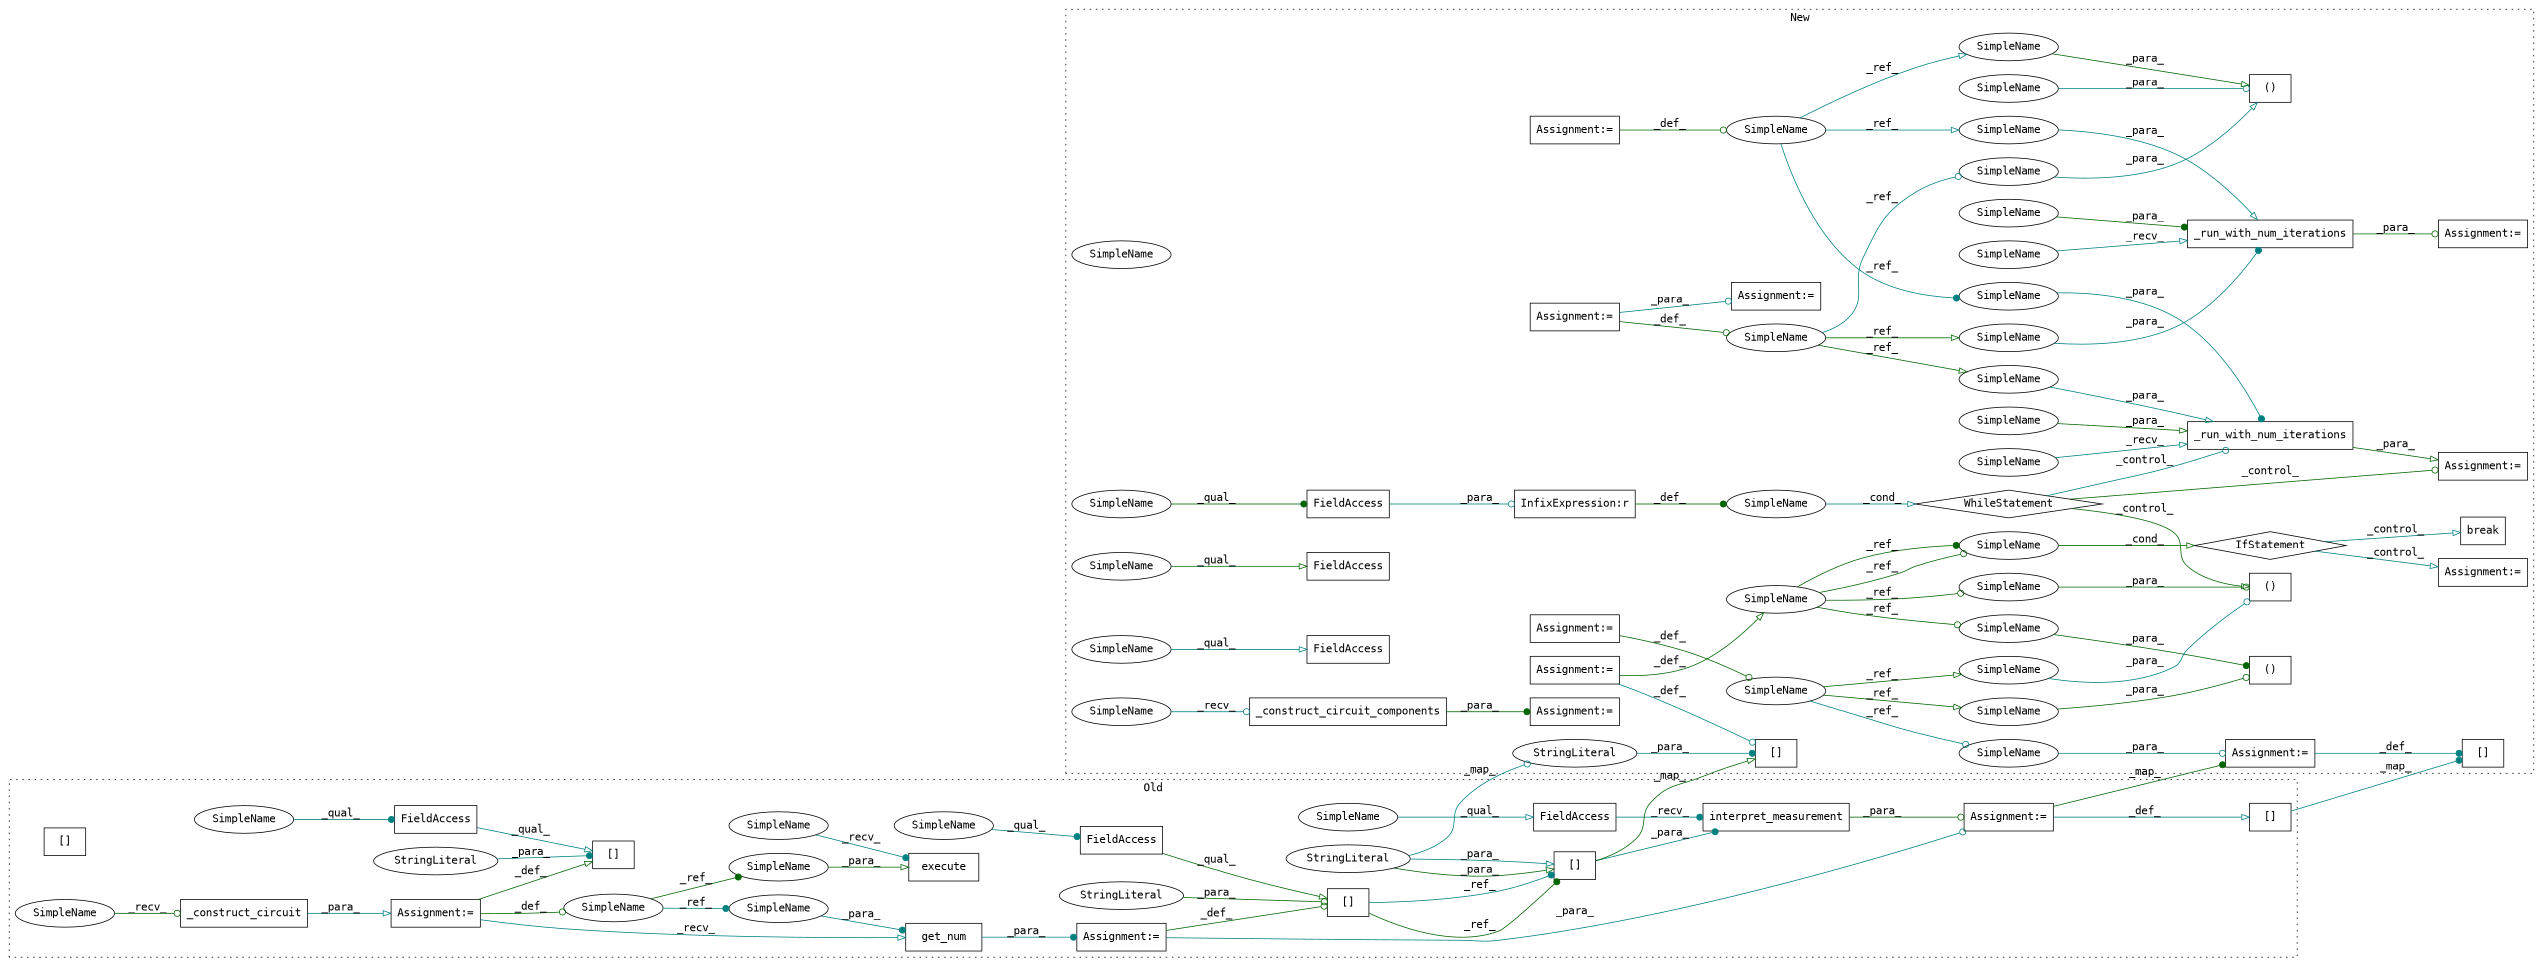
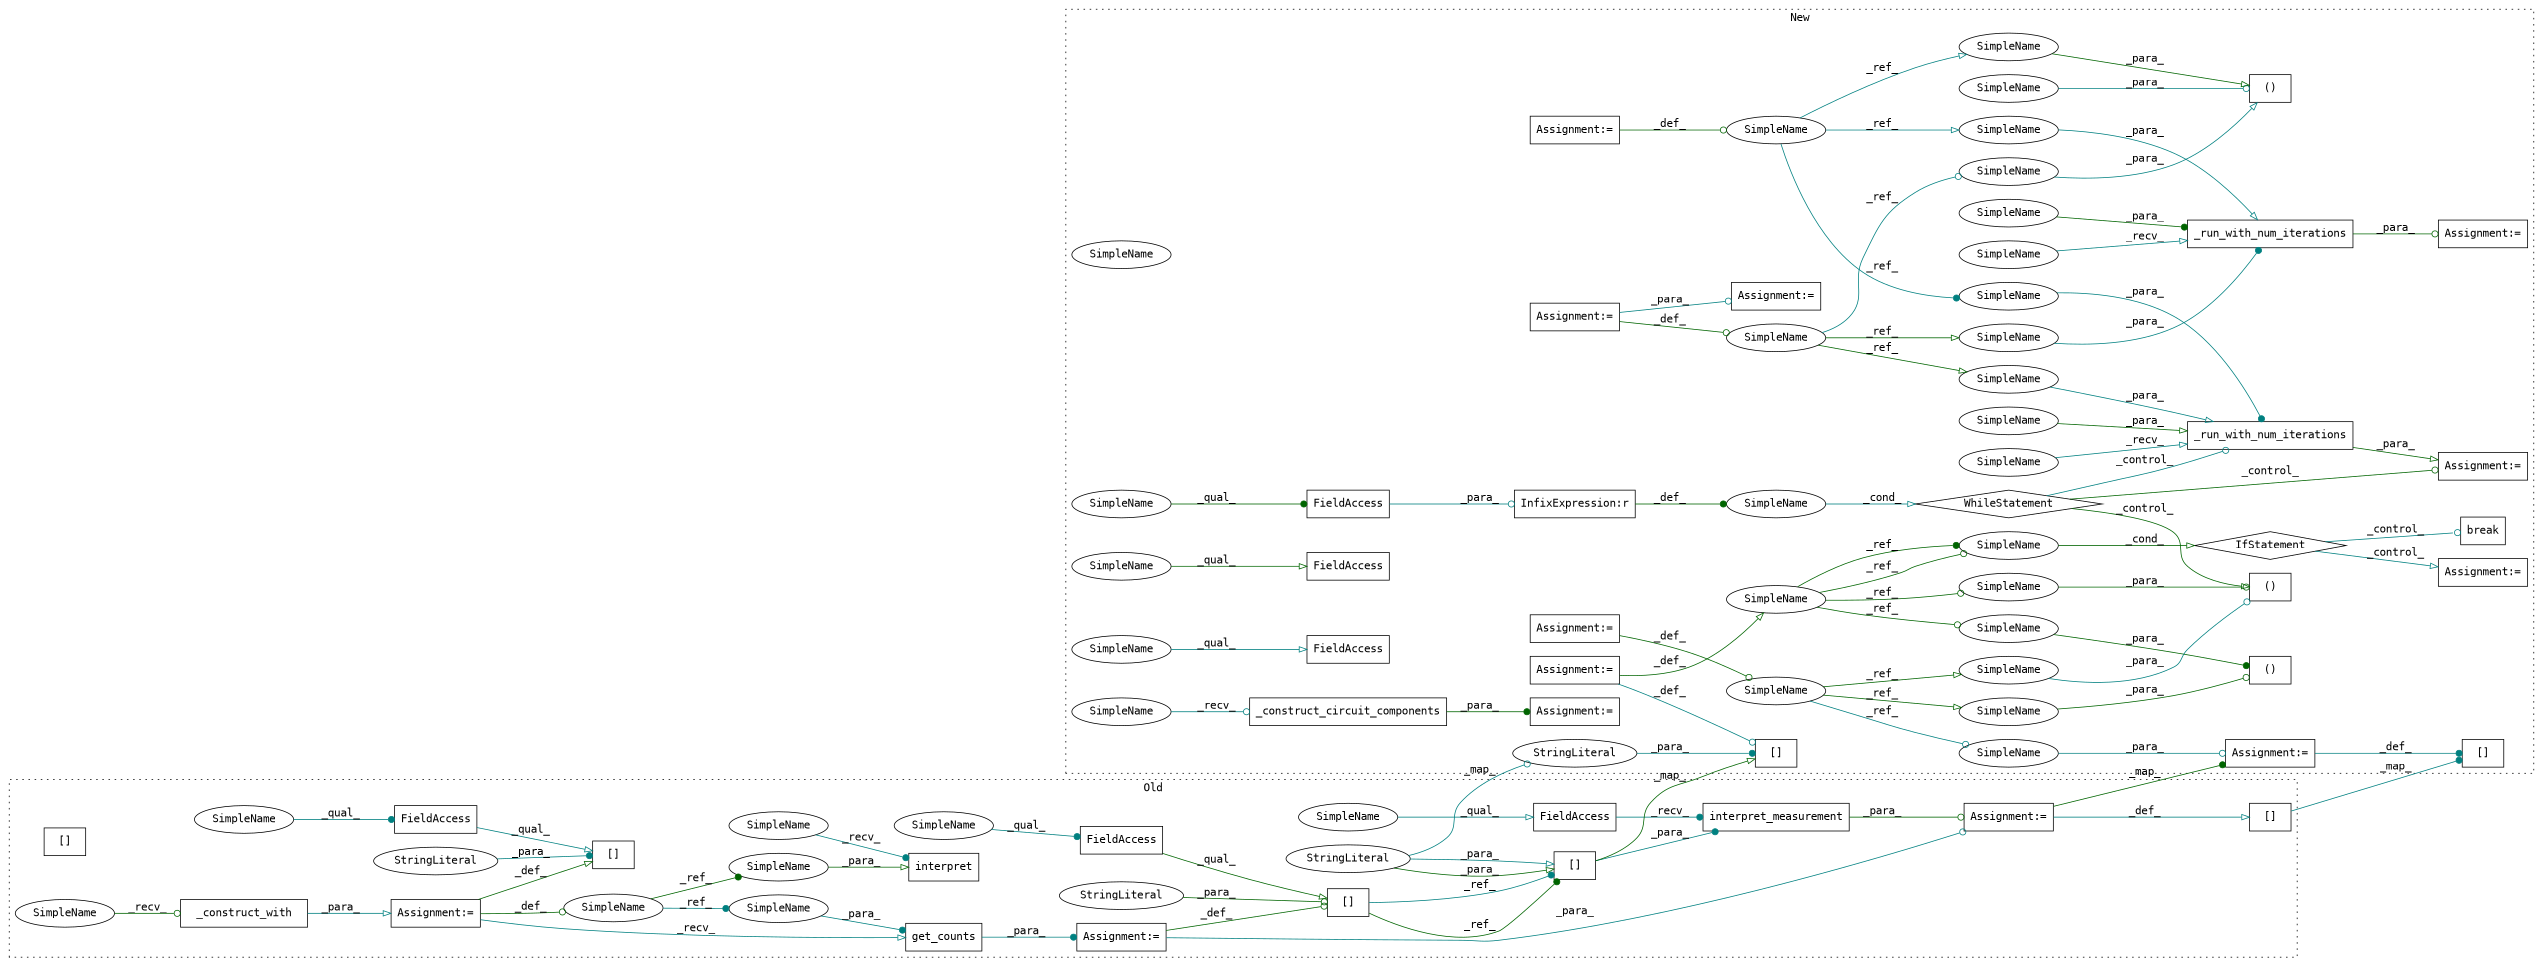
edge "IfStatement" -> "break": arrowhead onormal -> odot
node "execute": label "execute" -> "interpret"
node "_construct_circuit": label "_construct_circuit" -> "_construct_with"
node "get_num": label "get_num" -> "get_counts"
